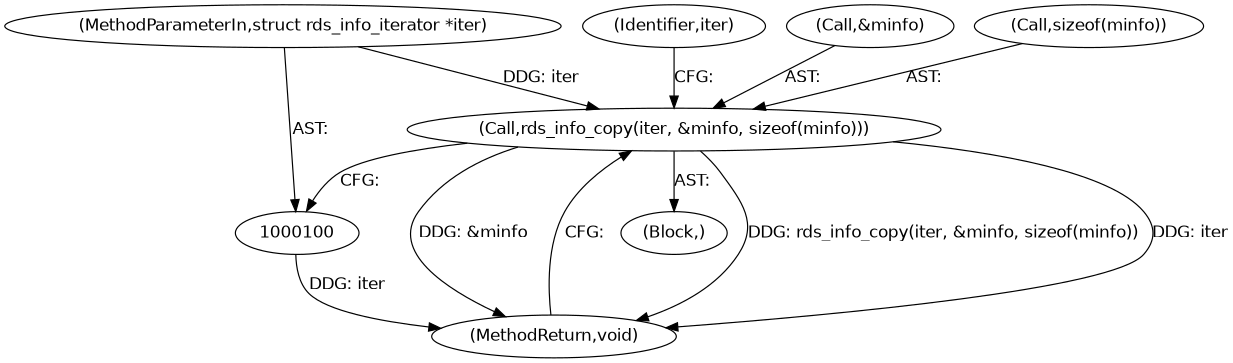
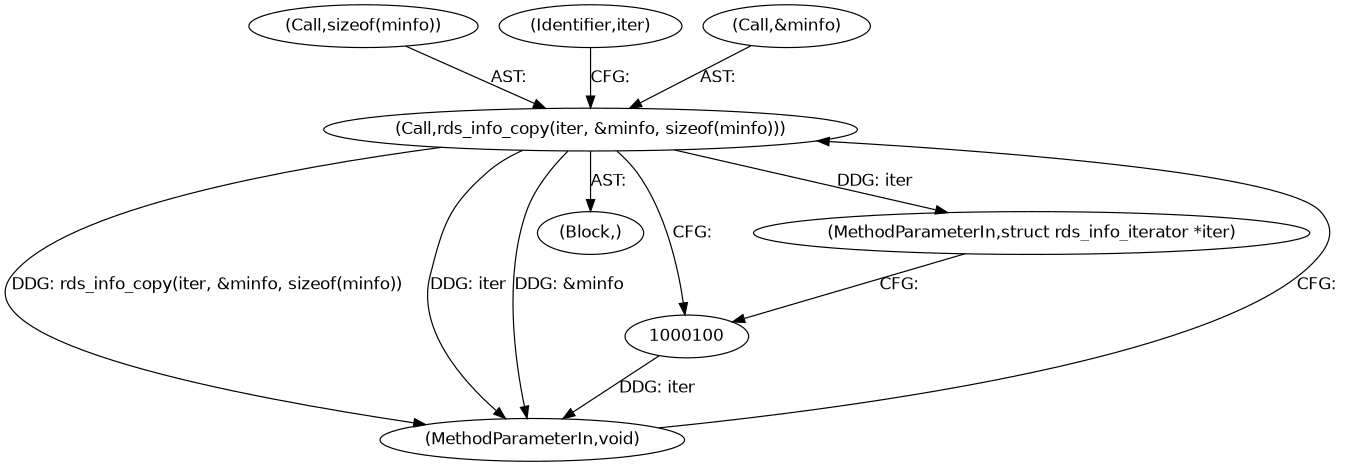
edge "(MethodParameterIn,struct rds_info_iterator *iter)" -> "(Call,rds_info_copy(iter, &minfo, sizeof(minfo)))": reversed
edge "(MethodParameterIn,struct rds_info_iterator *iter)" -> "1000100": label "AST: " -> "CFG: "
node "(MethodReturn,void)": label "(MethodReturn,void)" -> "(MethodParameterIn,void)"
